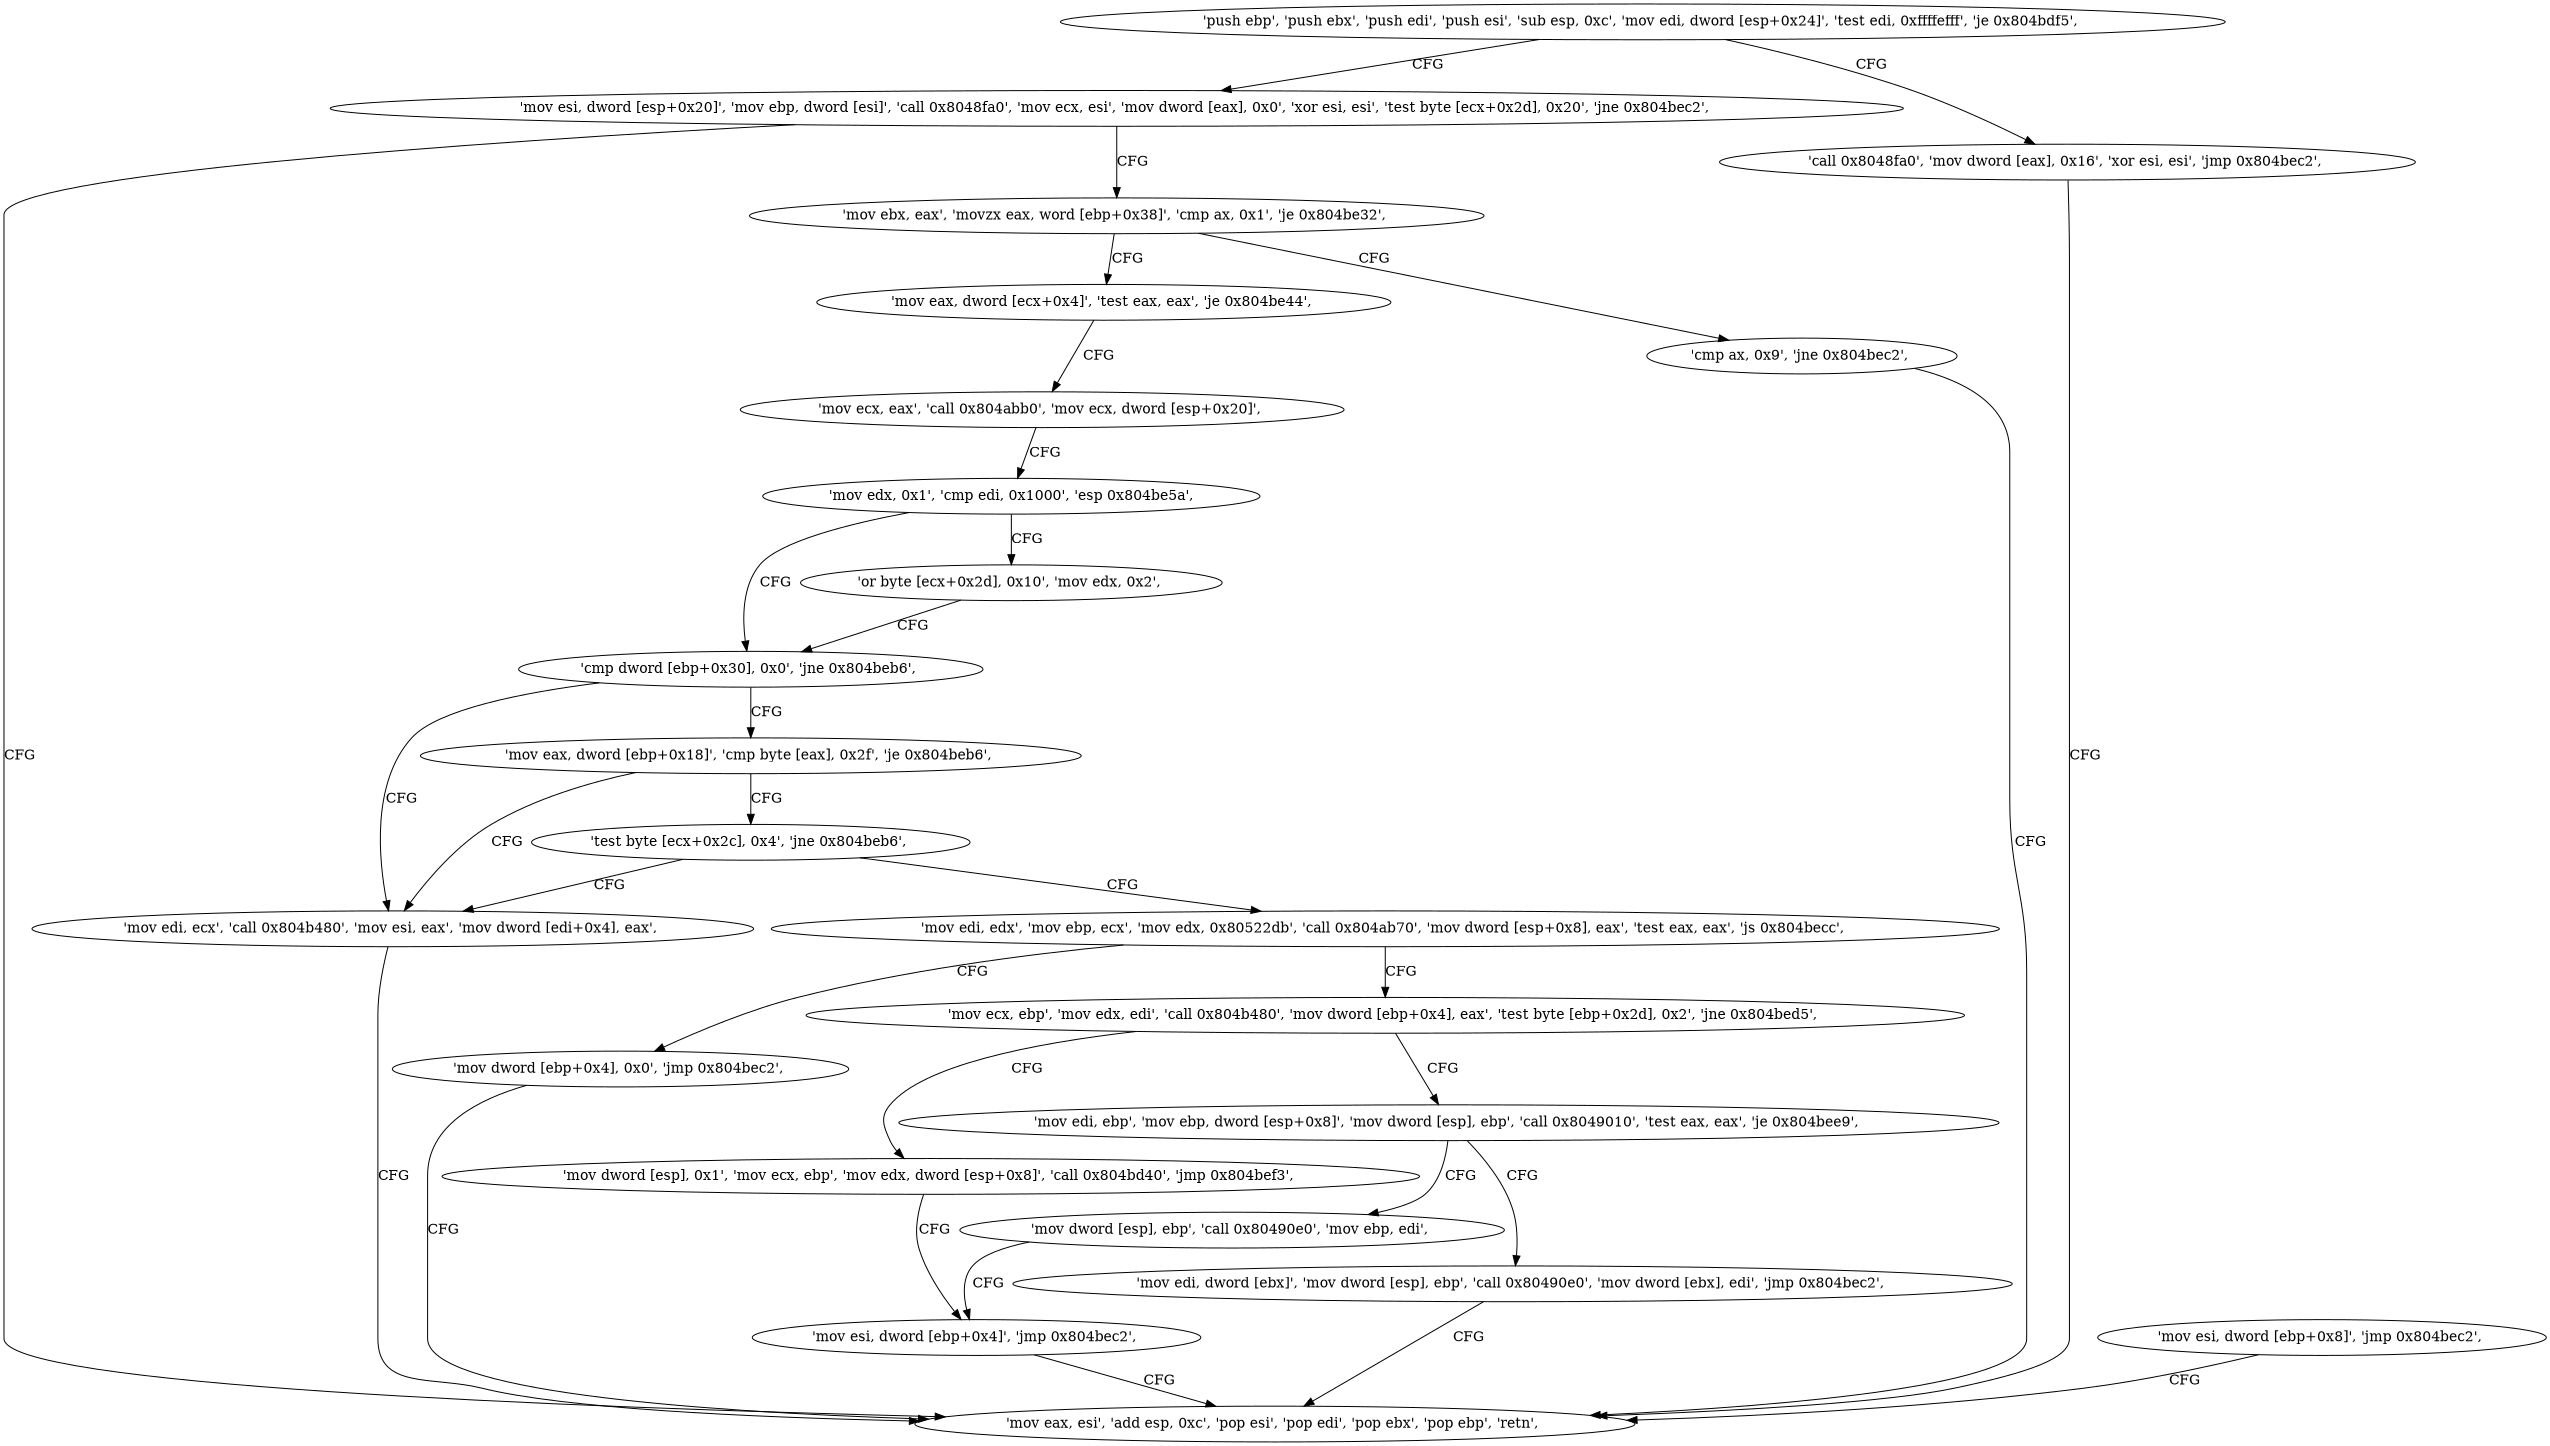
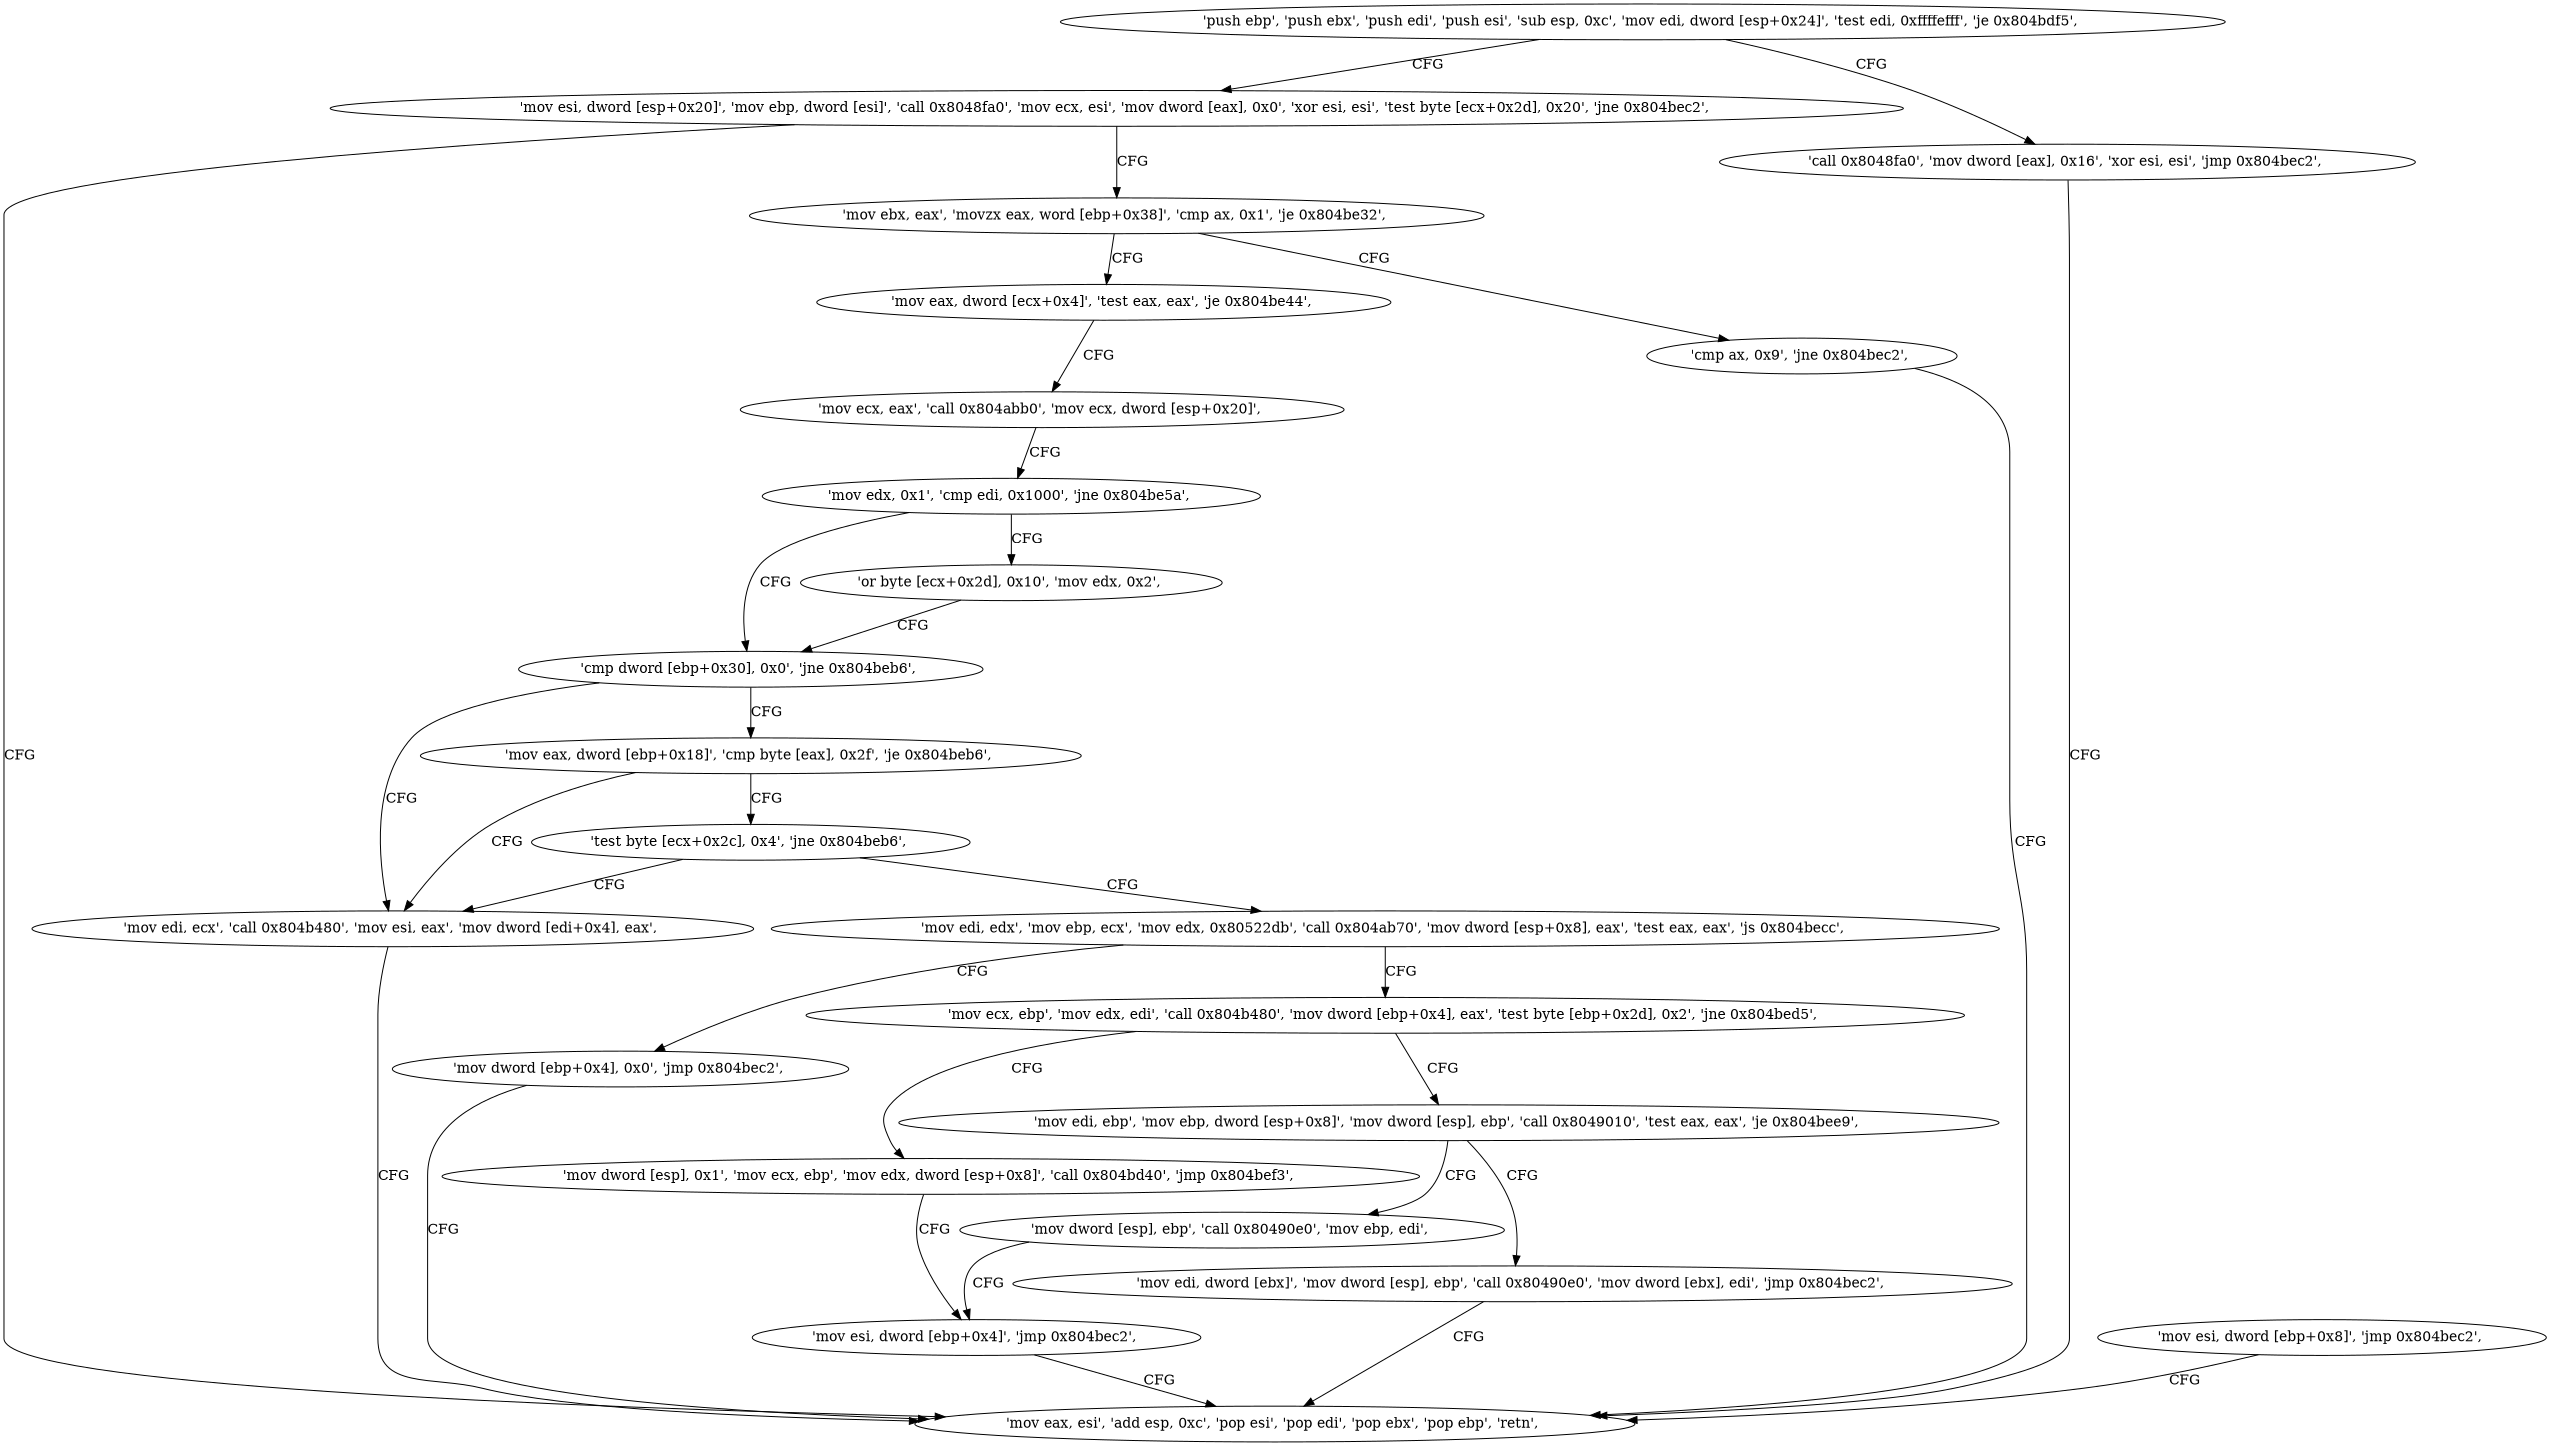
node "'mov edx, 0x1', 'cmp edi, 0x1000', 'esp 0x804be5a',": label "'mov edx, 0x1', 'cmp edi, 0x1000', 'esp 0x804be5a'," -> "'mov edx, 0x1', 'cmp edi, 0x1000', 'jne 0x804be5a',"
